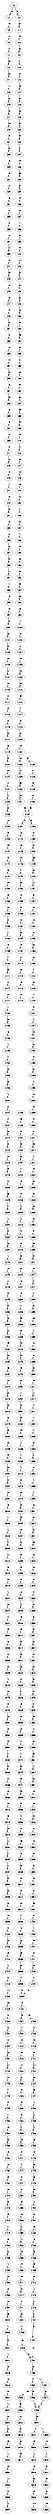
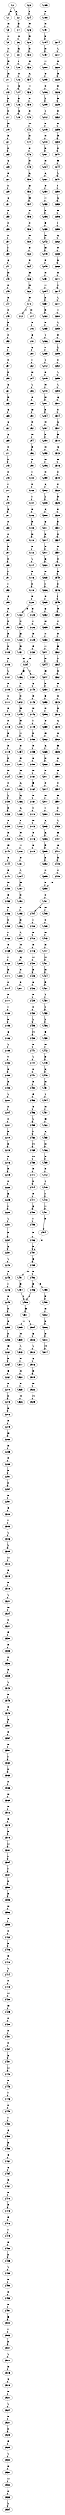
node "S20": removed
edge "S72" -> "S74": now "S70" -> "S74"
edge "S211" -> "S214": removed, label "H"
